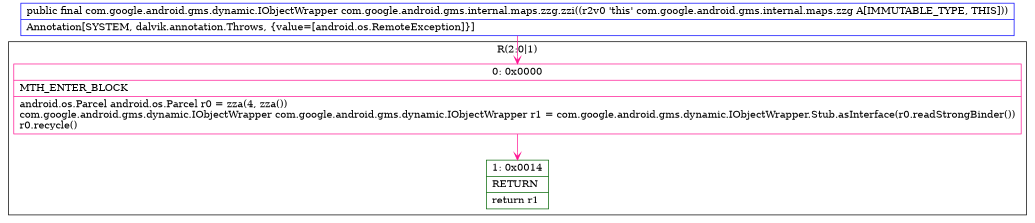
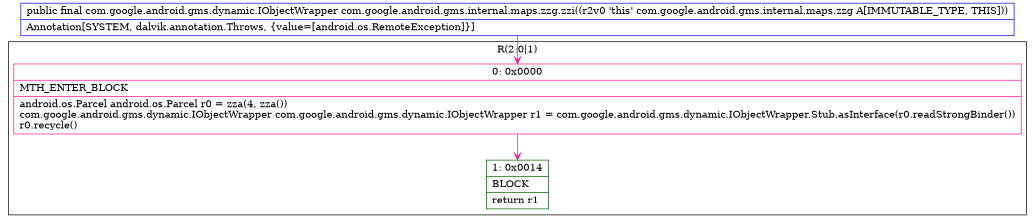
node "1: 0x0014": text "RETURN" -> "BLOCK"
